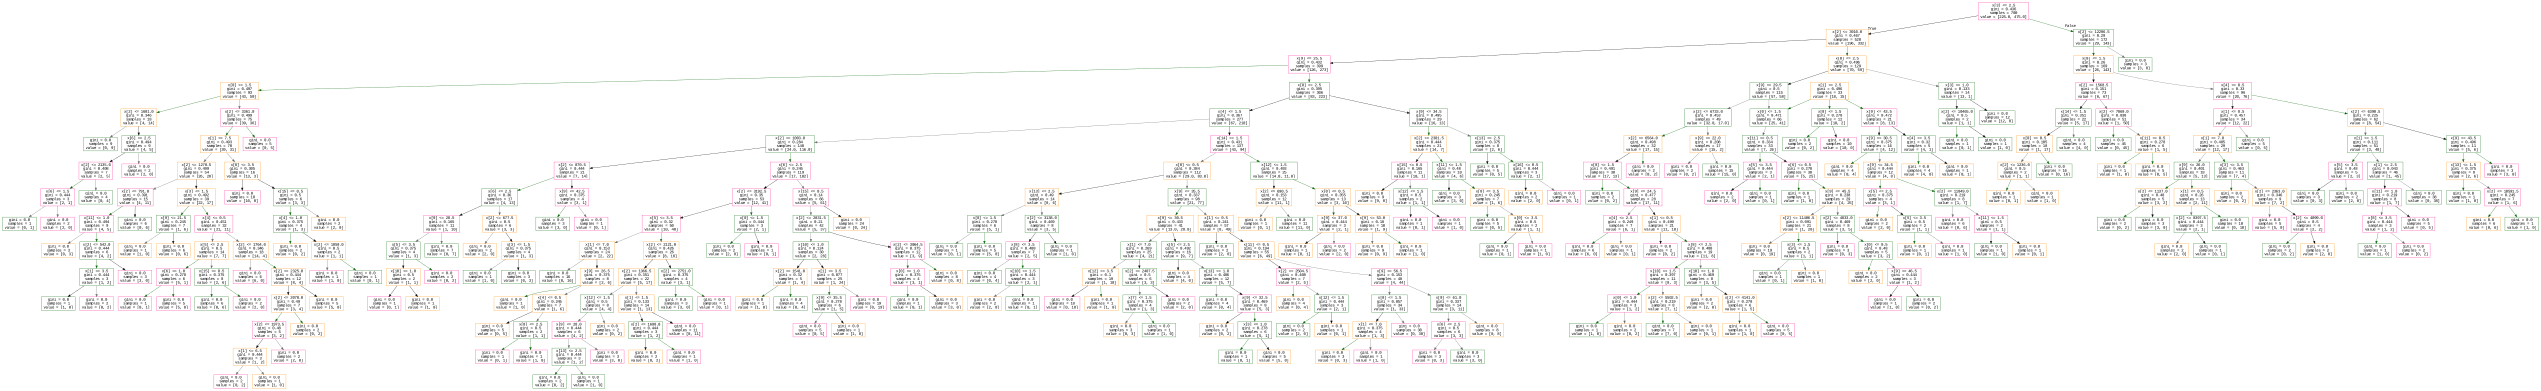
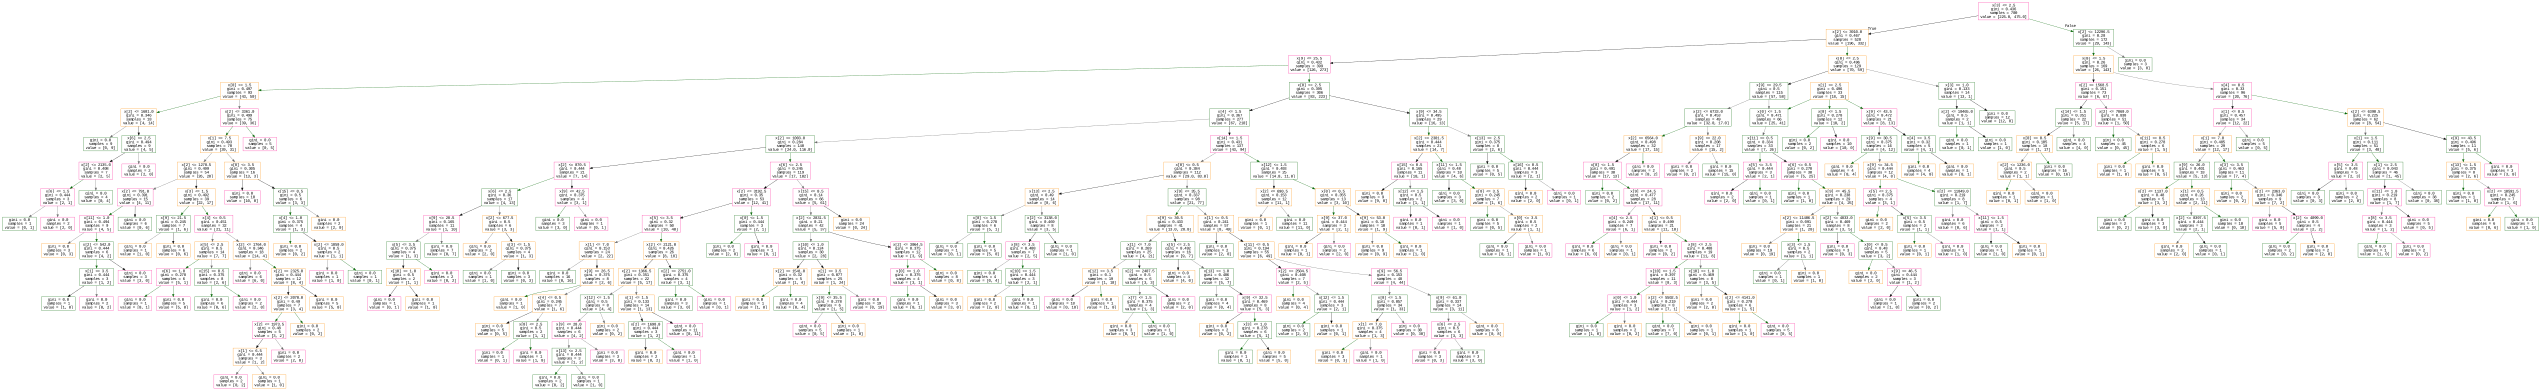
edge "x[1] <= 1.5 gini = 0.111 samples = 51 value = [3, 48]" -> "x[1] <= 2.5 gini = 0.043 samples = 46 value = [1, 45]": color gray40 -> darkgreen
